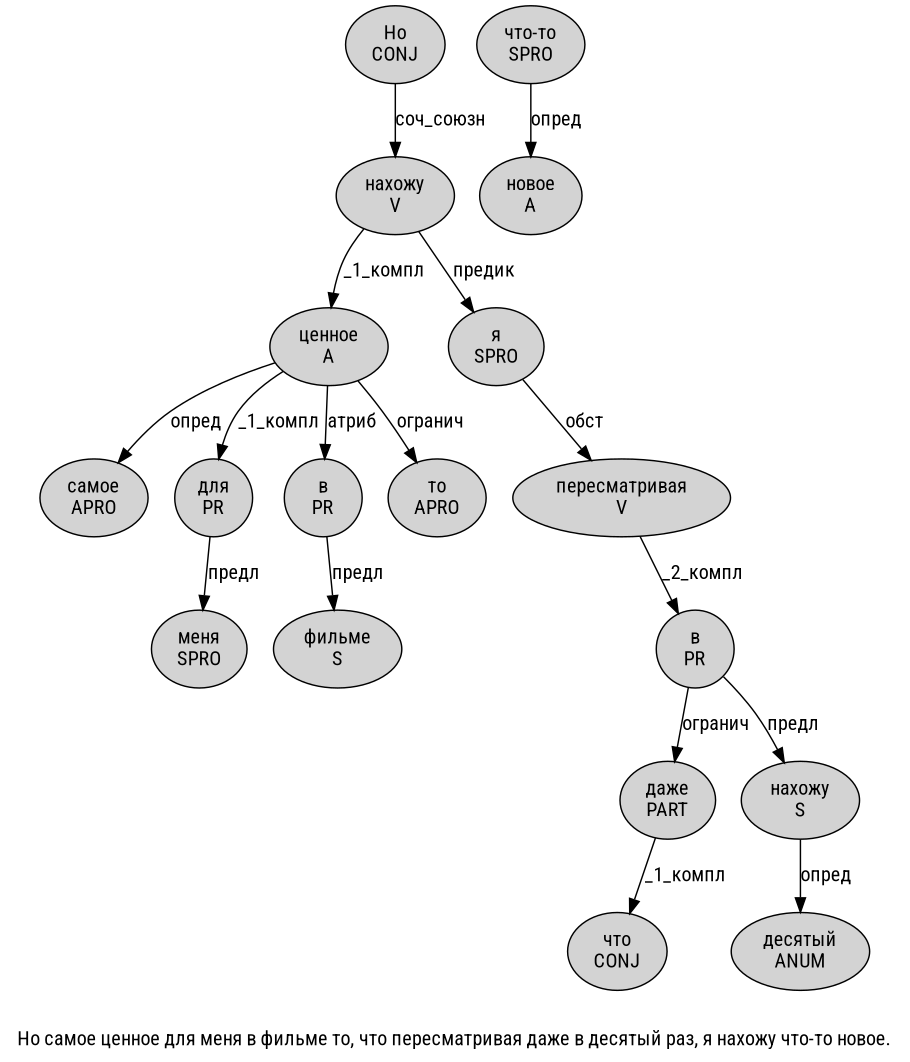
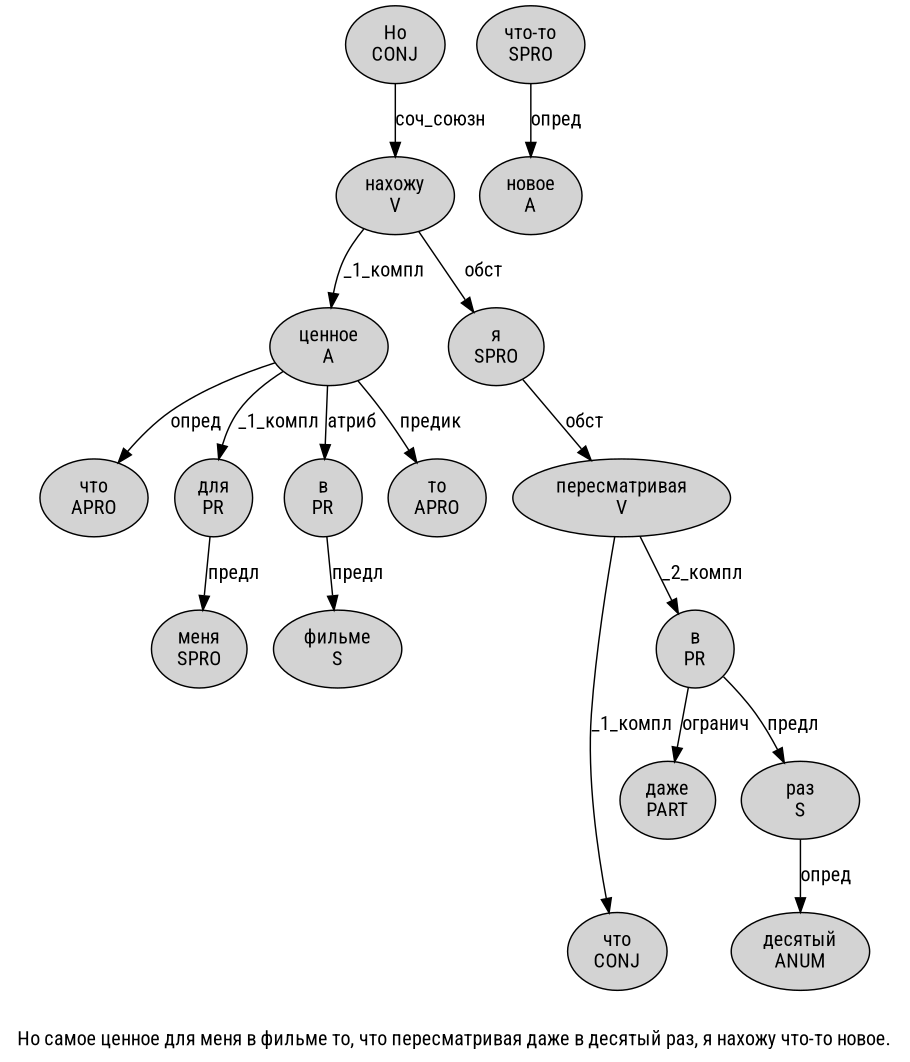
edge "нахожу V" -> "я SPRO": label "предик" -> "обст"
edge "ценное A" -> "то APRO": label "огранич" -> "предик"
node "самое APRO": label "самое APRO" -> "что APRO"
node "нахожу S": label "нахожу S" -> "раз S"
edge "даже PART" -> "что CONJ": now "пересматривая V" -> "что CONJ"
